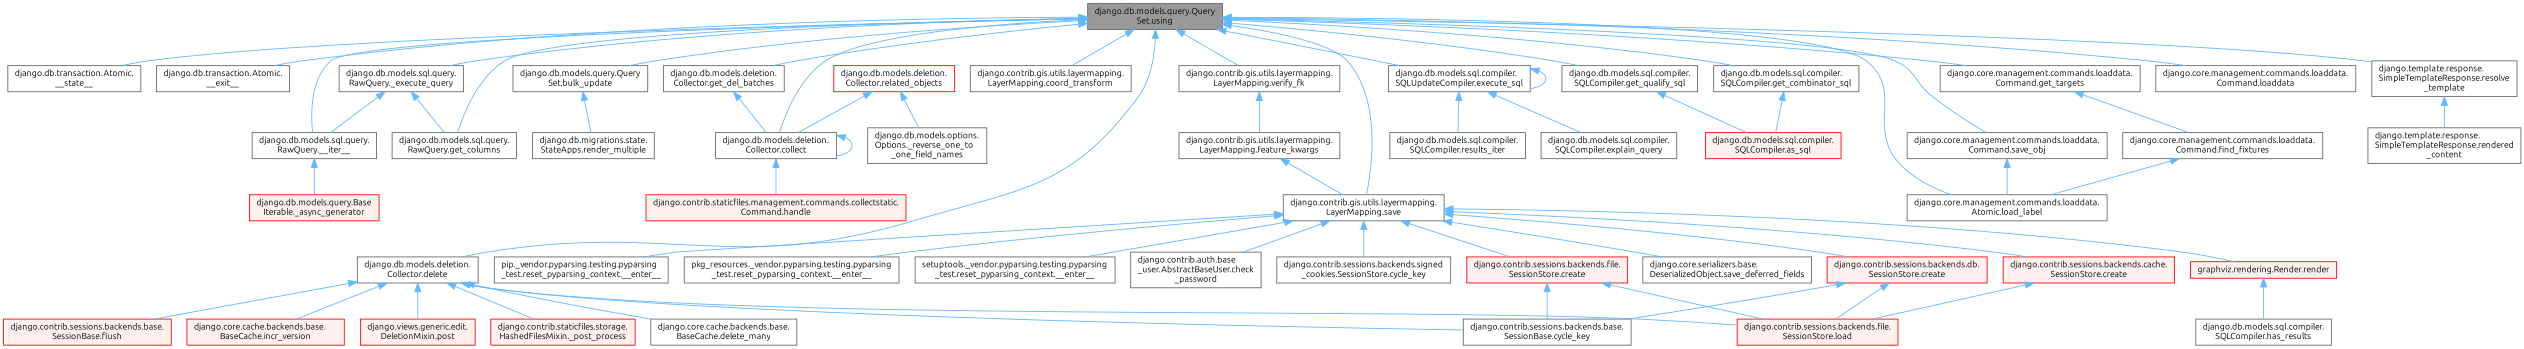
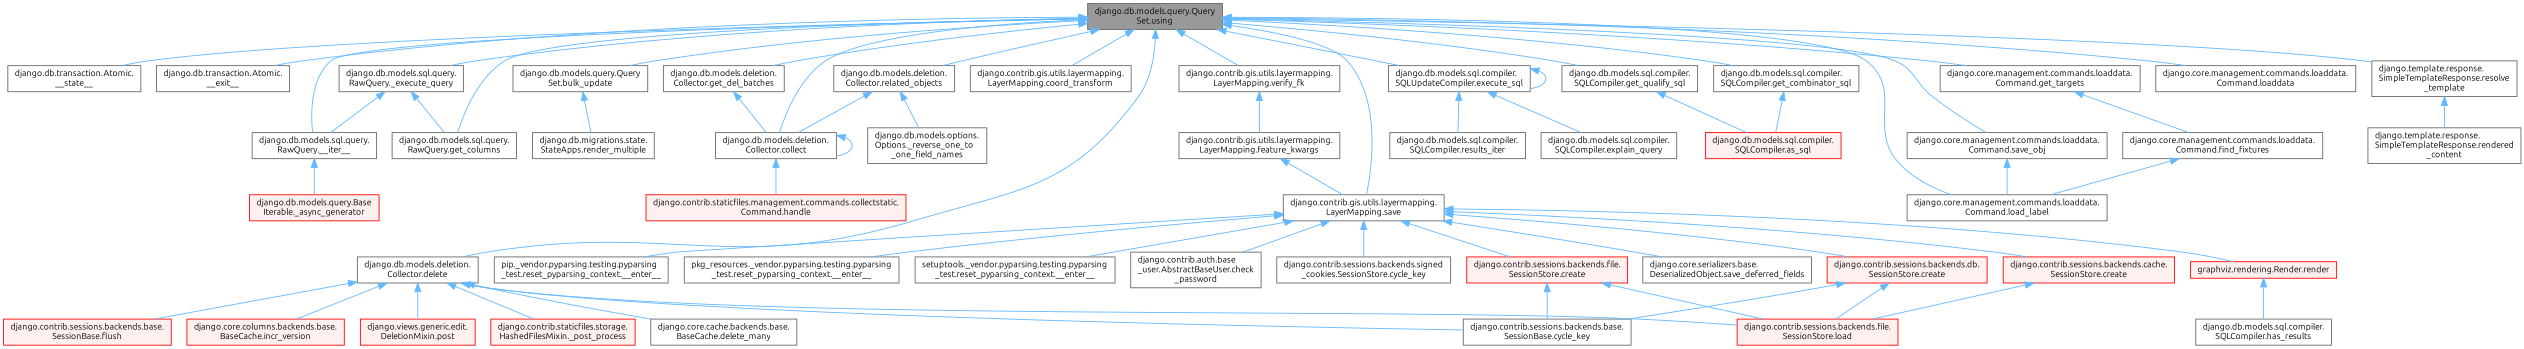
edge "django.db.models.deletion. Collector.related_objects" -> "django.db.models.query.Query Set.using": added
node "django.db.models.deletion. Collector.related_objects": color red -> grey40
node "django.core.management.commands.loaddata. Atomic.load_label": label "django.core.management.commands.loaddata. Atomic.load_label" -> "django.core.management.commands.loaddata. Command.load_label"
node "django.core.cache.backends.base. BaseCache.incr_version": label "django.core.cache.backends.base. BaseCache.incr_version" -> "django.core.columns.backends.base. BaseCache.incr_version"
